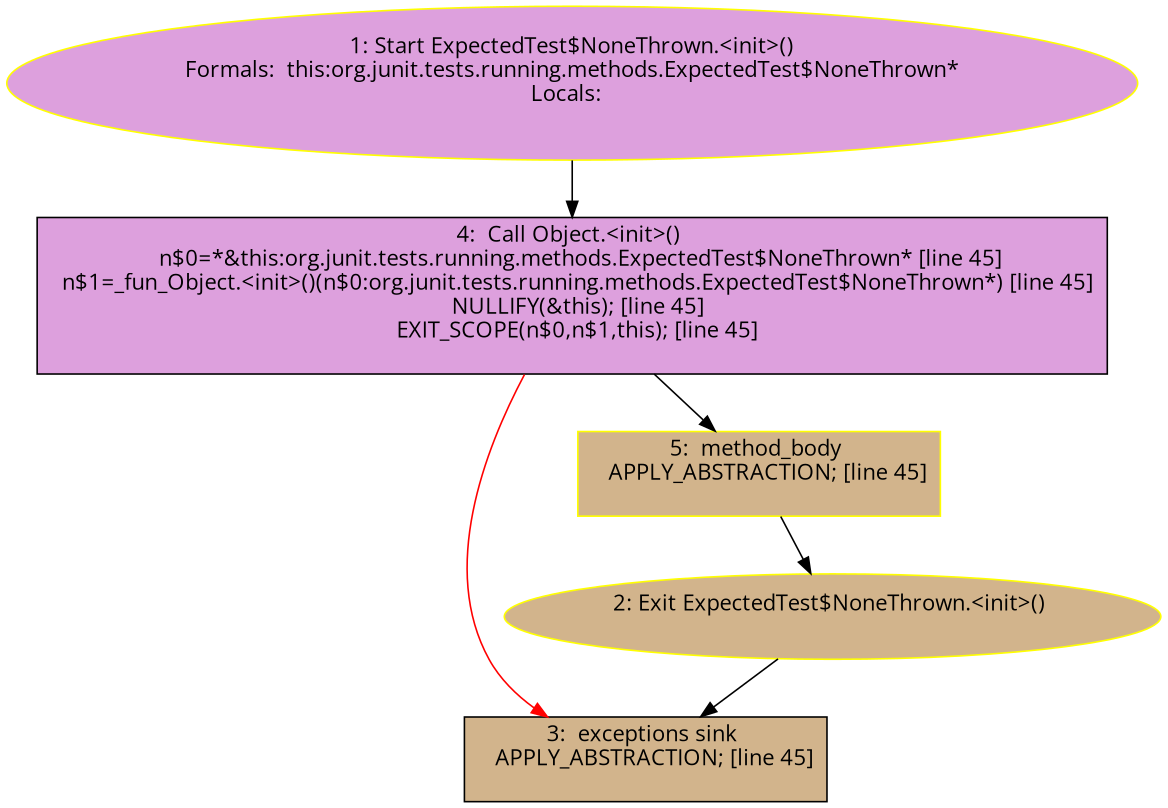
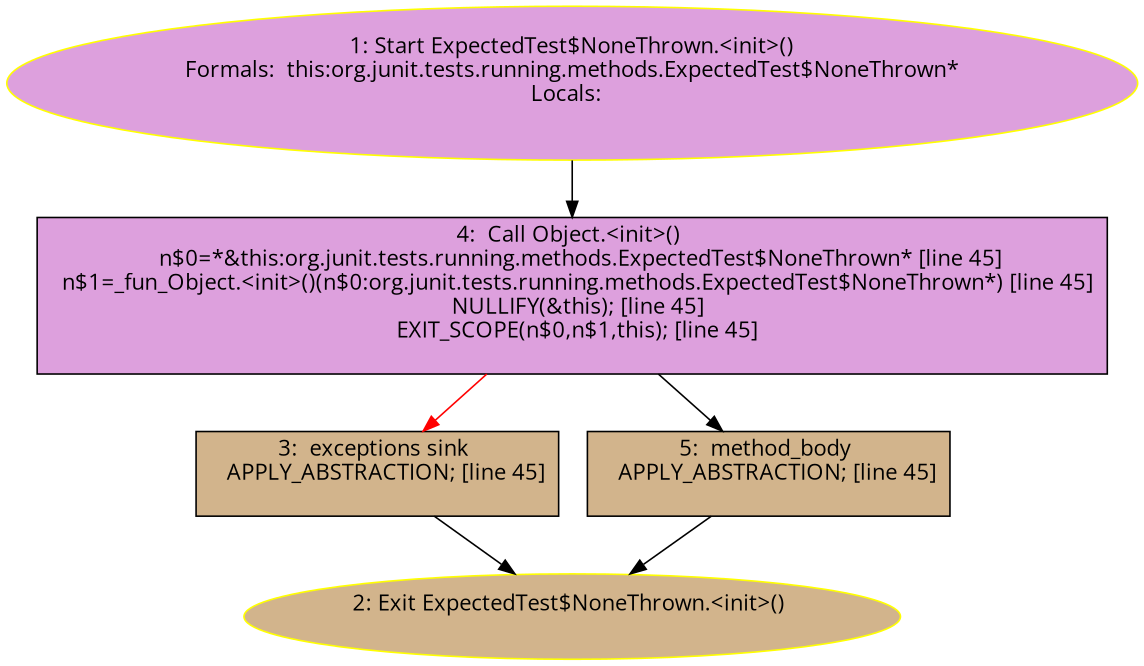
node "5:  method_body APPLY_ABSTRACTION; [line 45]": color yellow -> black
edge "2: Exit ExpectedTest$NoneThrown.<init>()" -> "3:  exceptions sink APPLY_ABSTRACTION; [line 45]": reversed
